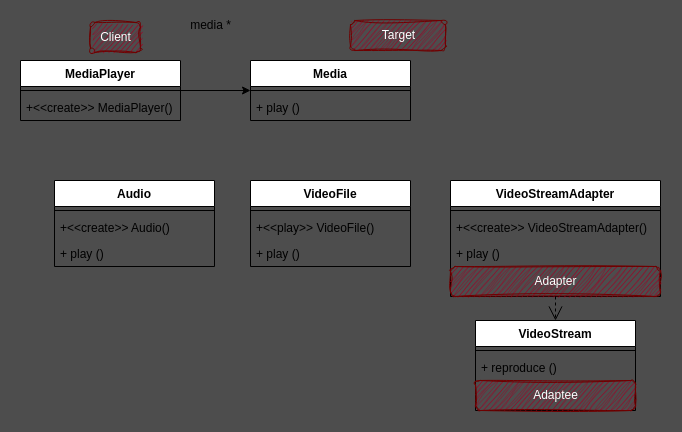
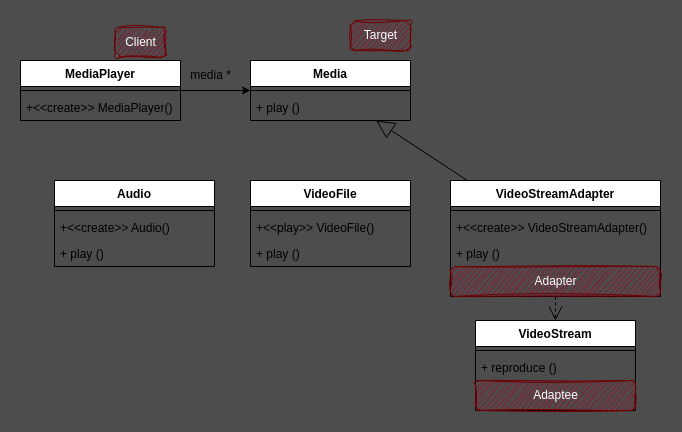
node "media *": moved (211, 26) -> (211, 76)
node "Target": size 95x30 -> 60x30
node "Client": moved (116, 38) -> (141, 43)
edge "VideoStreamAdapter" -> "Media": added
